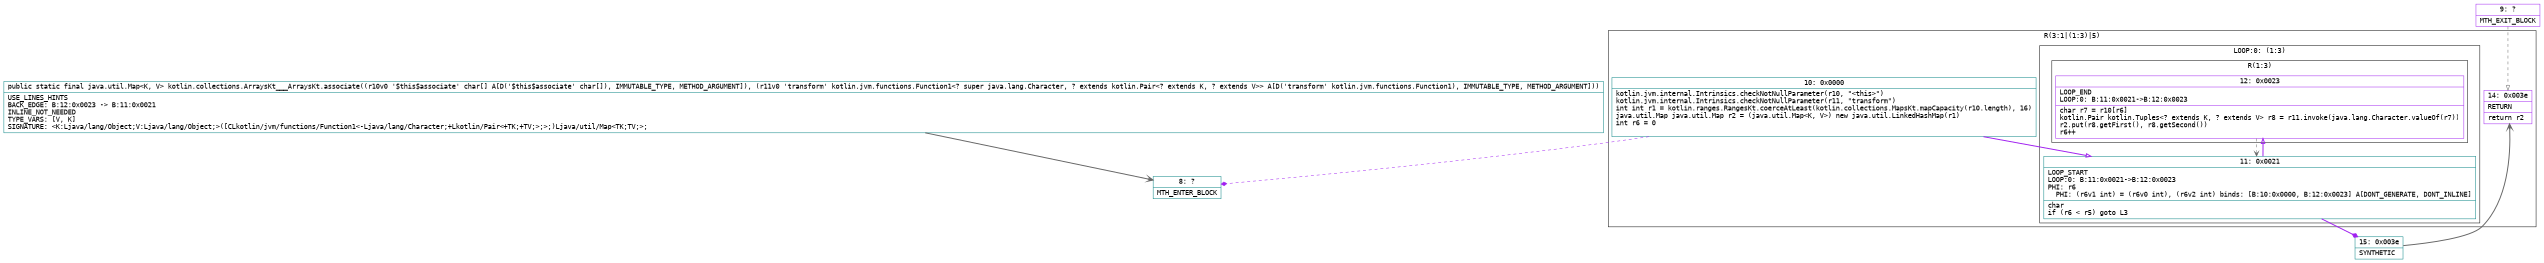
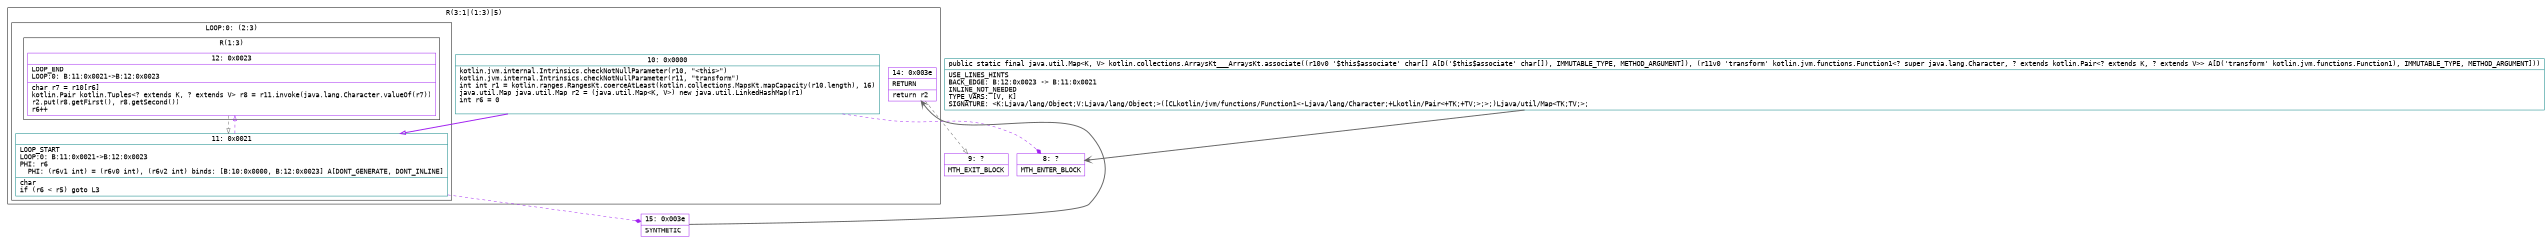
cluster "LOOP:0: (1:3)": label "LOOP:0: (1:3)" -> "LOOP:0: (2:3)"
edge "9: ?" -> "14: 0x003e": reversed
edge "12: 0x0023" -> "11: 0x0021": arrowhead vee -> onormal
edge "11: 0x0021" -> "12: 0x0023": style bold -> dashed
node "8: ?": color teal -> purple
edge "11: 0x0021" -> "15: 0x003e": style bold -> dashed
node "15: 0x003e": color teal -> purple
